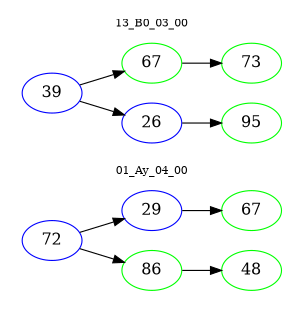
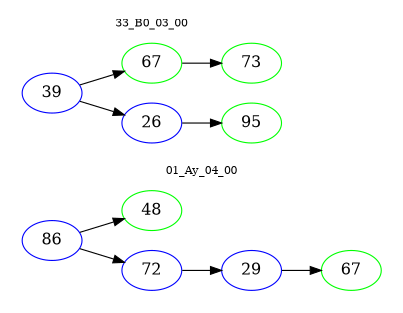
cluster "13_B0_03_00": label "13_B0_03_00" -> "33_B0_03_00"
edge "72" -> "86": reversed
node "86": color green -> blue
